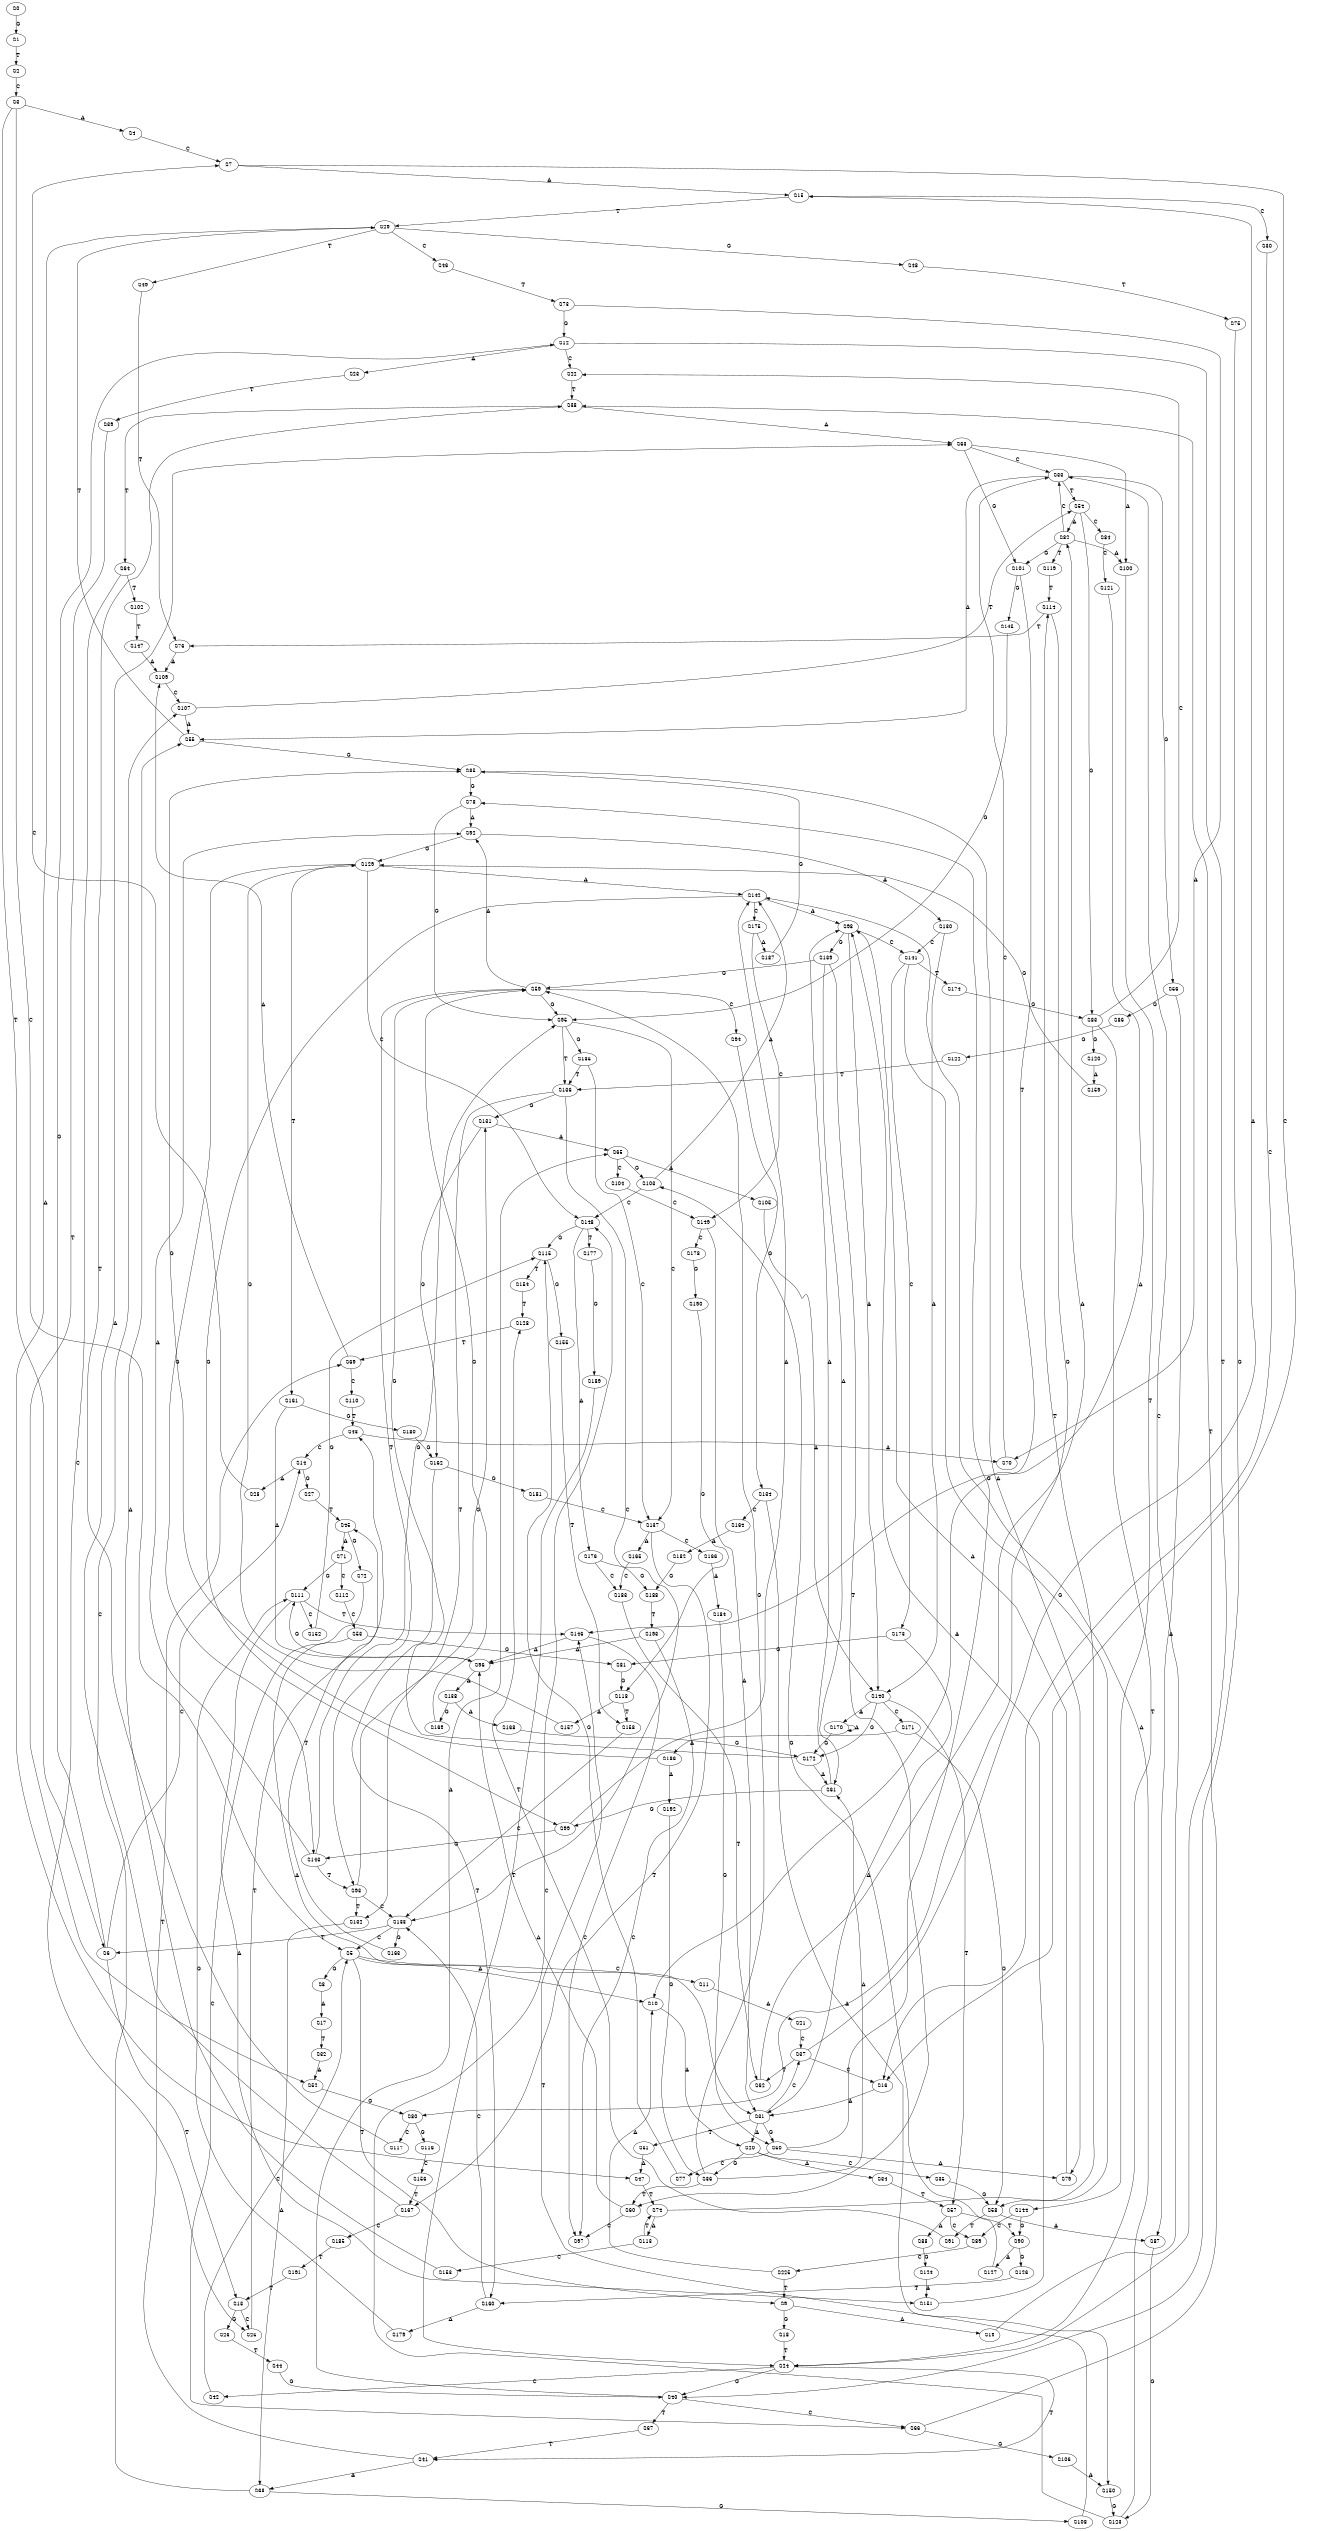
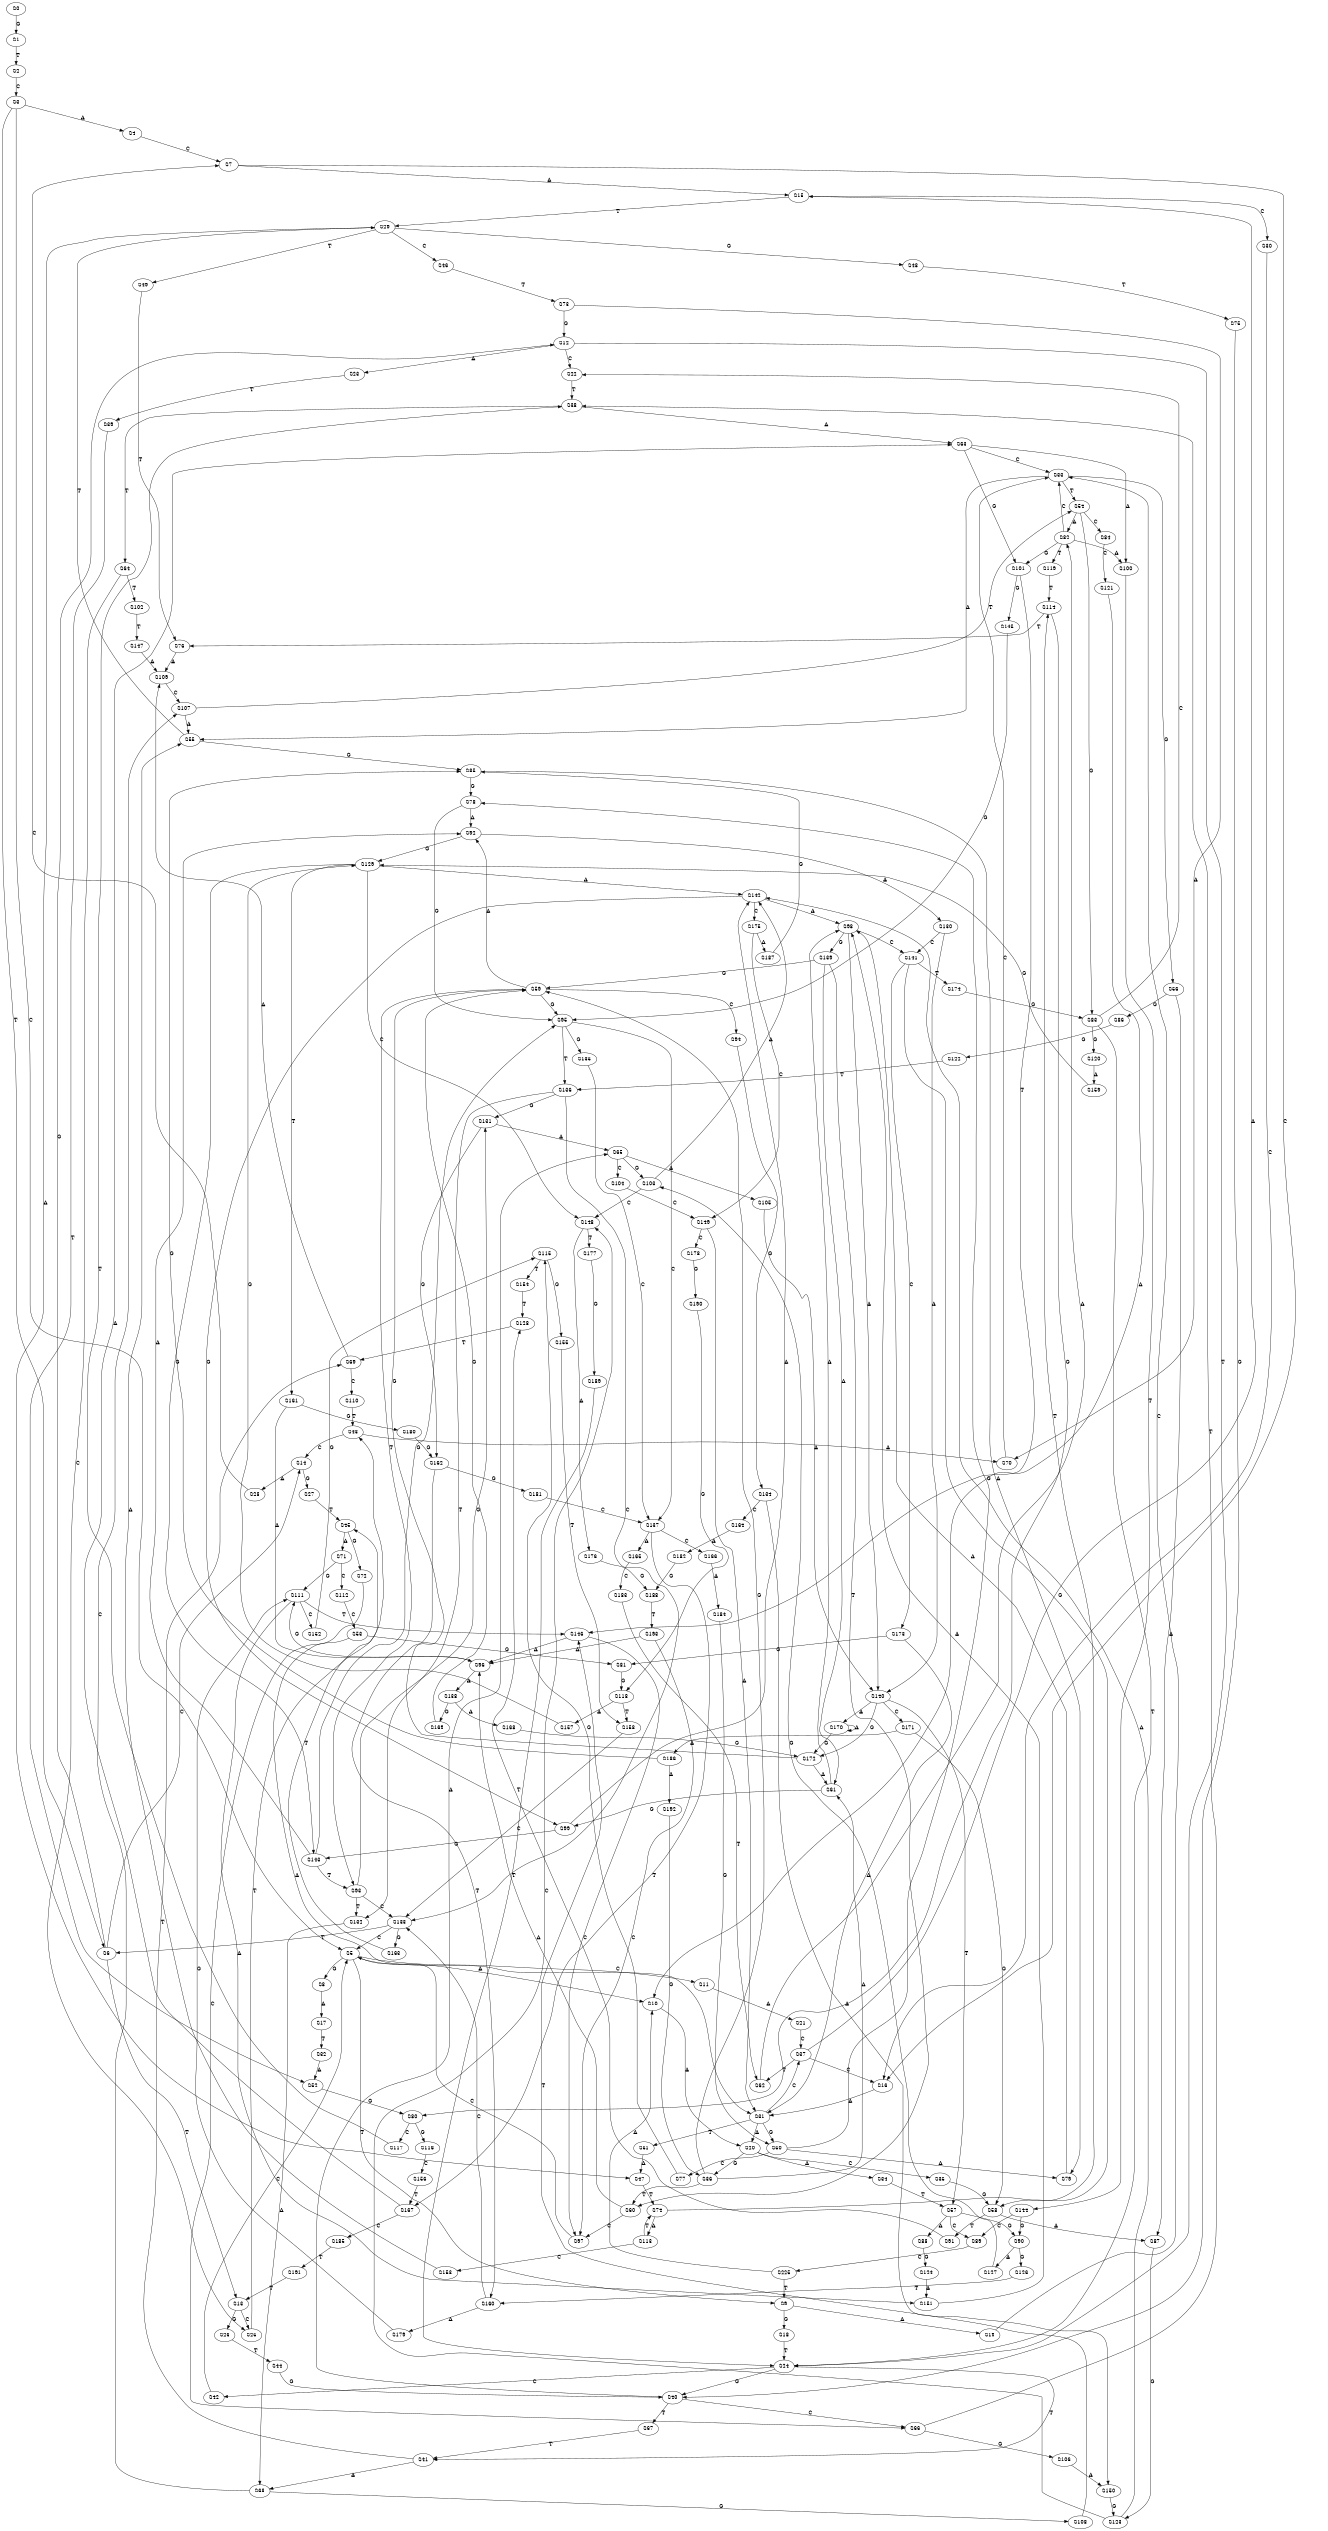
edge "S135" -> "S136": removed, label "T"
edge "S148" -> "S115": removed, label "G"
edge "S176" -> "S183": removed, label "C"
edge "S97" -> "S5": added, label "C"
edge "S57" -> "S90": label "T" -> "G"
